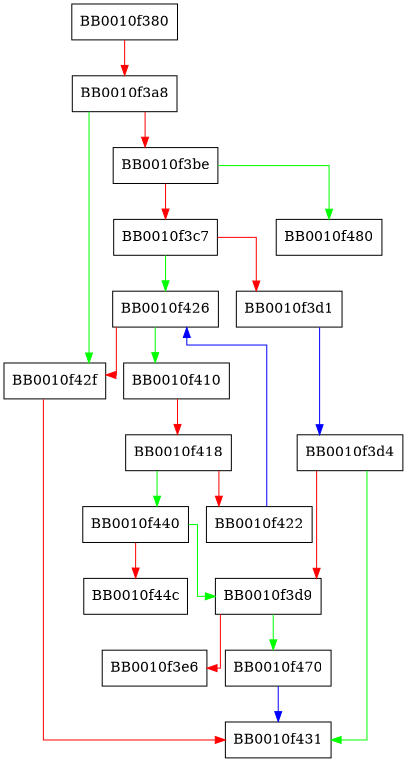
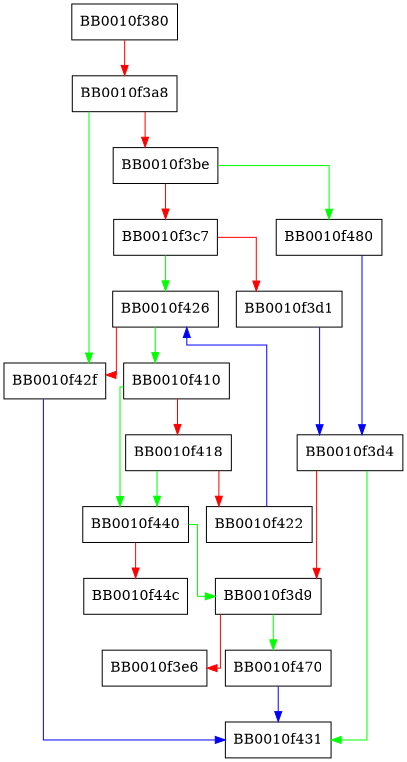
edge "BB0010f480" -> "BB0010f3d4": added
edge "BB0010f410" -> "BB0010f440": added
edge "BB0010f42f" -> "BB0010f431": color red -> blue
